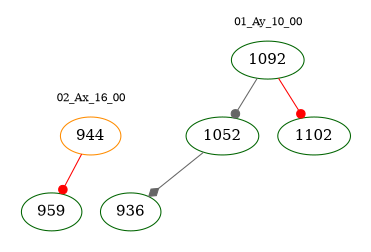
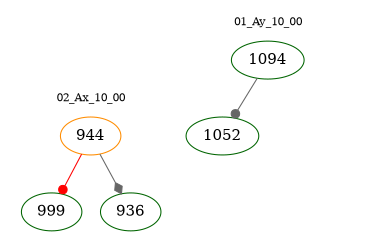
node "1092": label "1092" -> "1094"
cluster "02_Ax_16_00": label "02_Ax_16_00" -> "02_Ax_10_00"
node "1102": removed
edge "1052" -> "936": now "944" -> "936"
node "959": label "959" -> "999"
